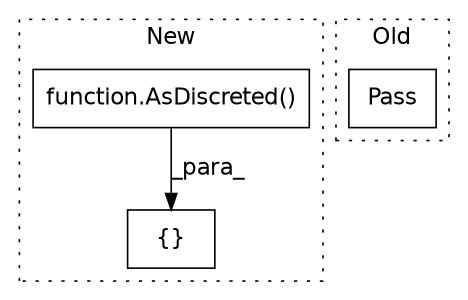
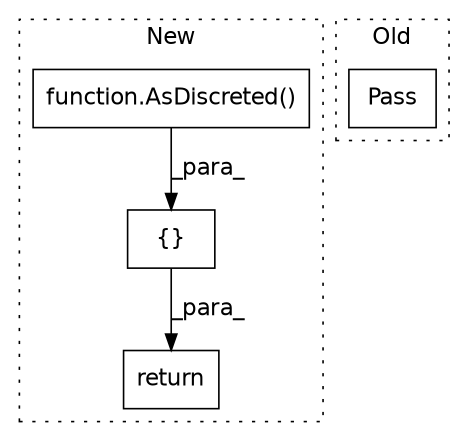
node "return": added
